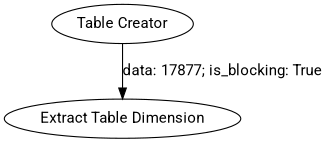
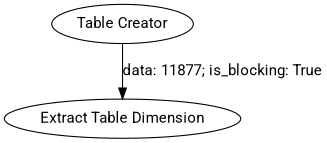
edge "Table Creator" -> "Extract Table Dimension": label "data: 17877; is_blocking: True" -> "data: 11877; is_blocking: True"
